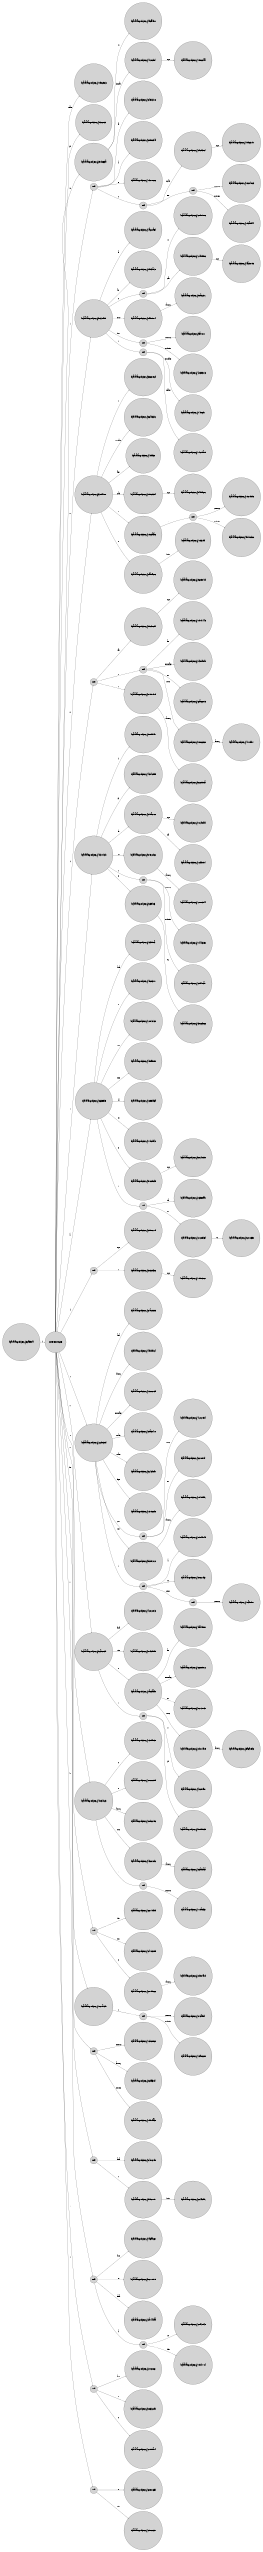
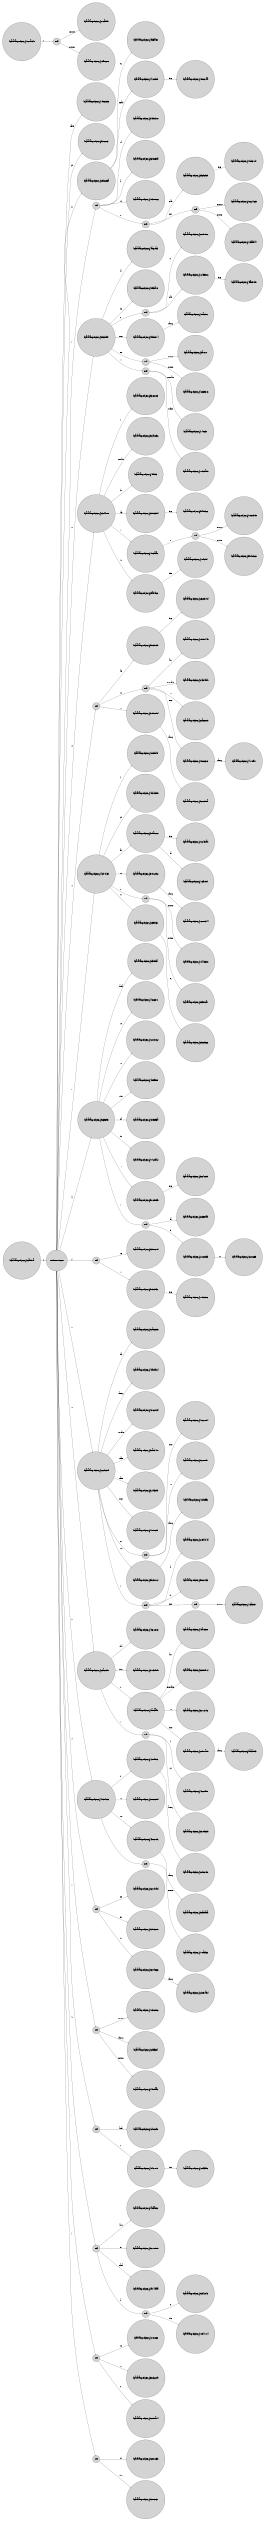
edge "node7FD19C0E" -> "[Ljava.lang.Object;@7617a13b": removed, label "ker"
edge "[Ljava.lang.Object;@40c54023" -> "[Ljava.lang.Object;@20d6c156": now "[Ljava.lang.Object;@138dfec5" -> "[Ljava.lang.Object;@20d6c156"
